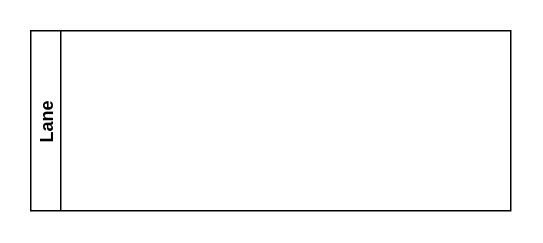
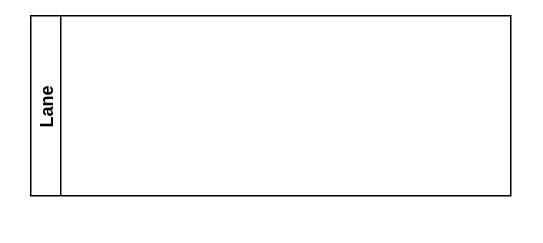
node "Lane": moved (271, 121) -> (271, 106)
